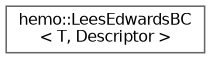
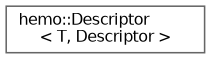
node "hemo::LeesEdwardsBC < T, Descriptor >": label "hemo::LeesEdwardsBC < T, Descriptor >" -> "hemo::Descriptor < T, Descriptor >"
